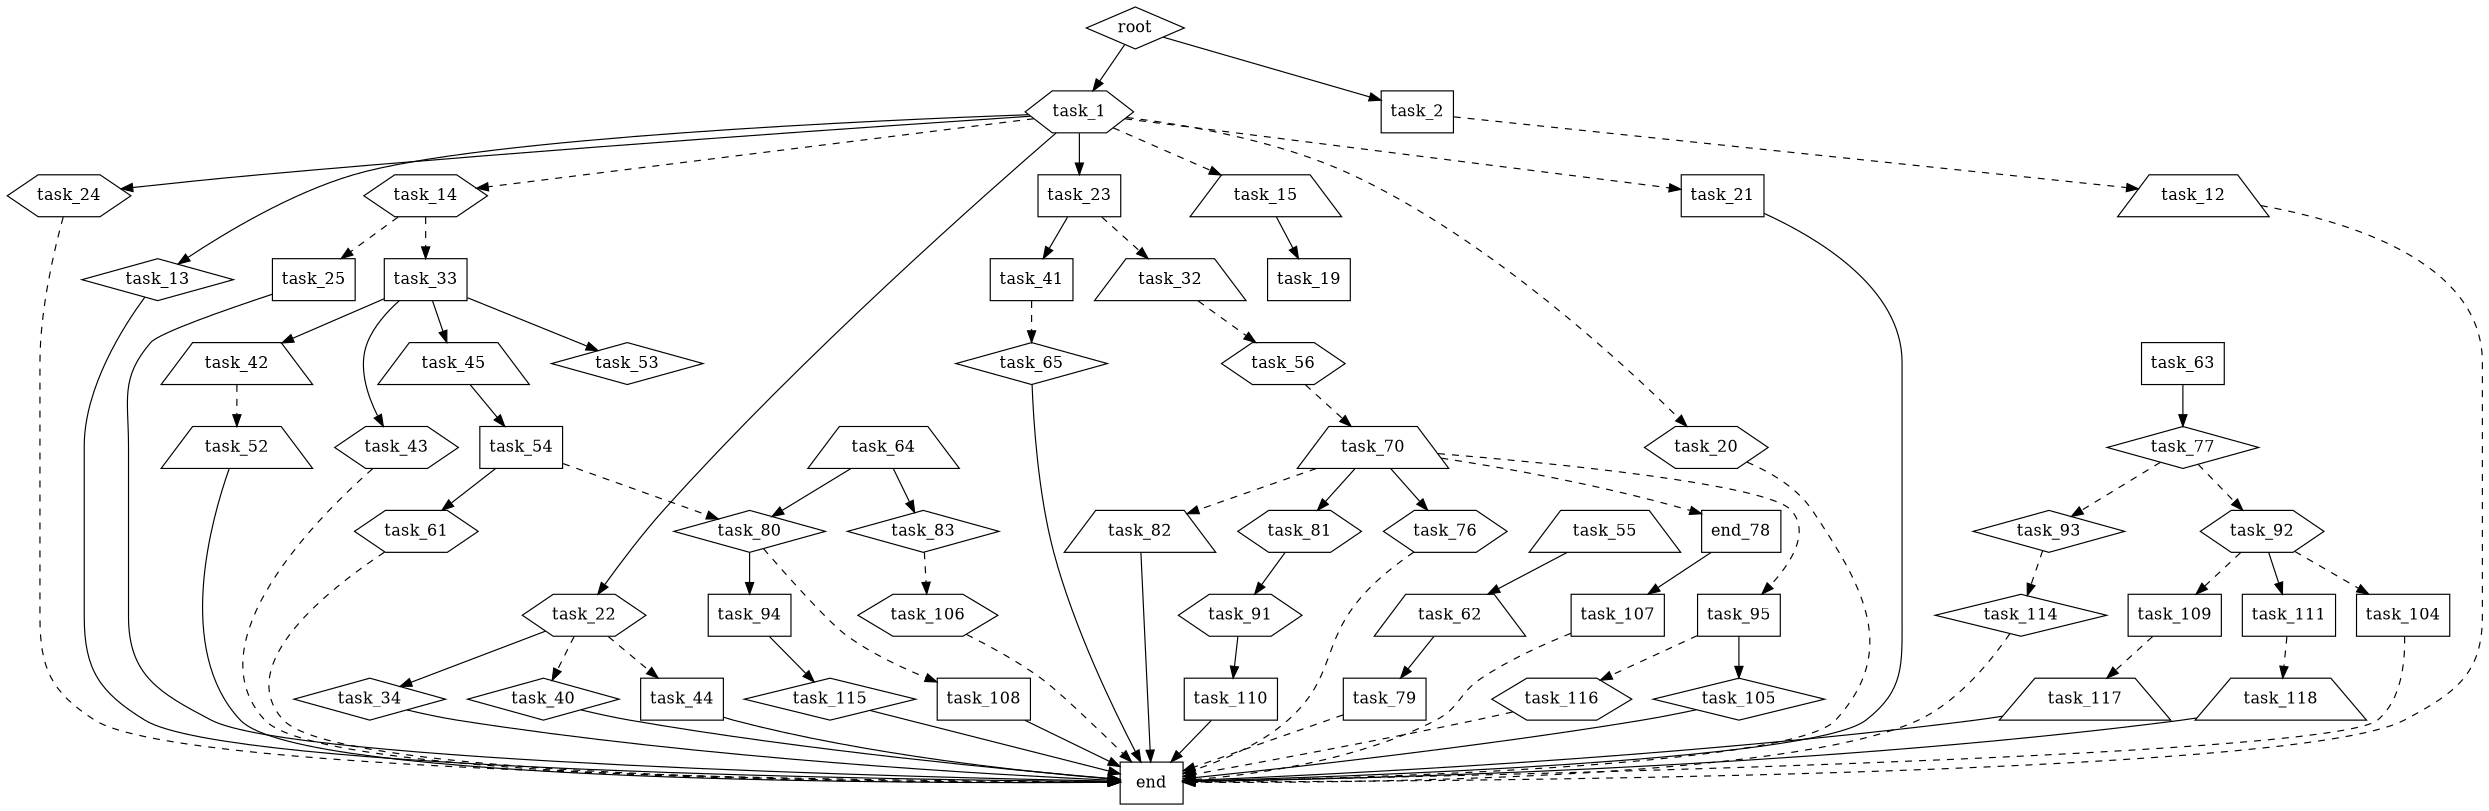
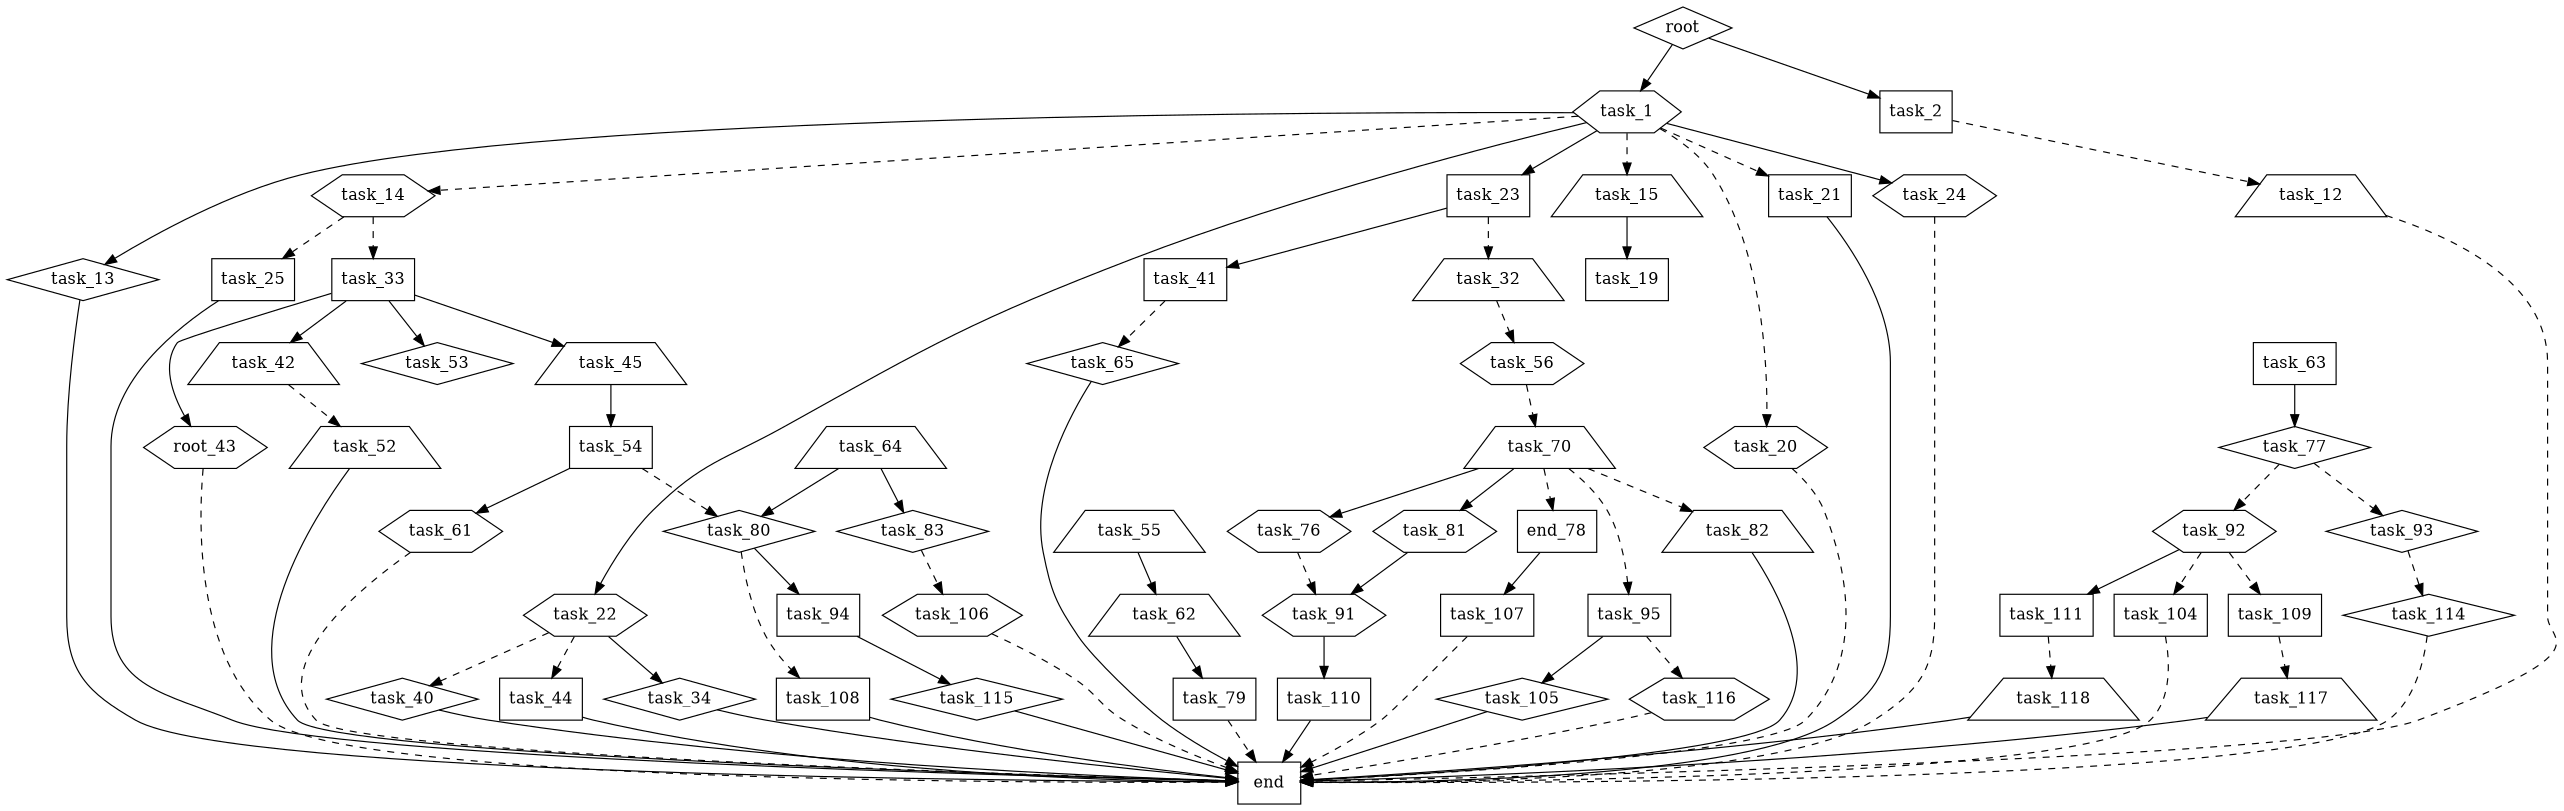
node "task_43": label "task_43" -> "root_43"
edge "task_76" -> "end": now "task_76" -> "task_91"
